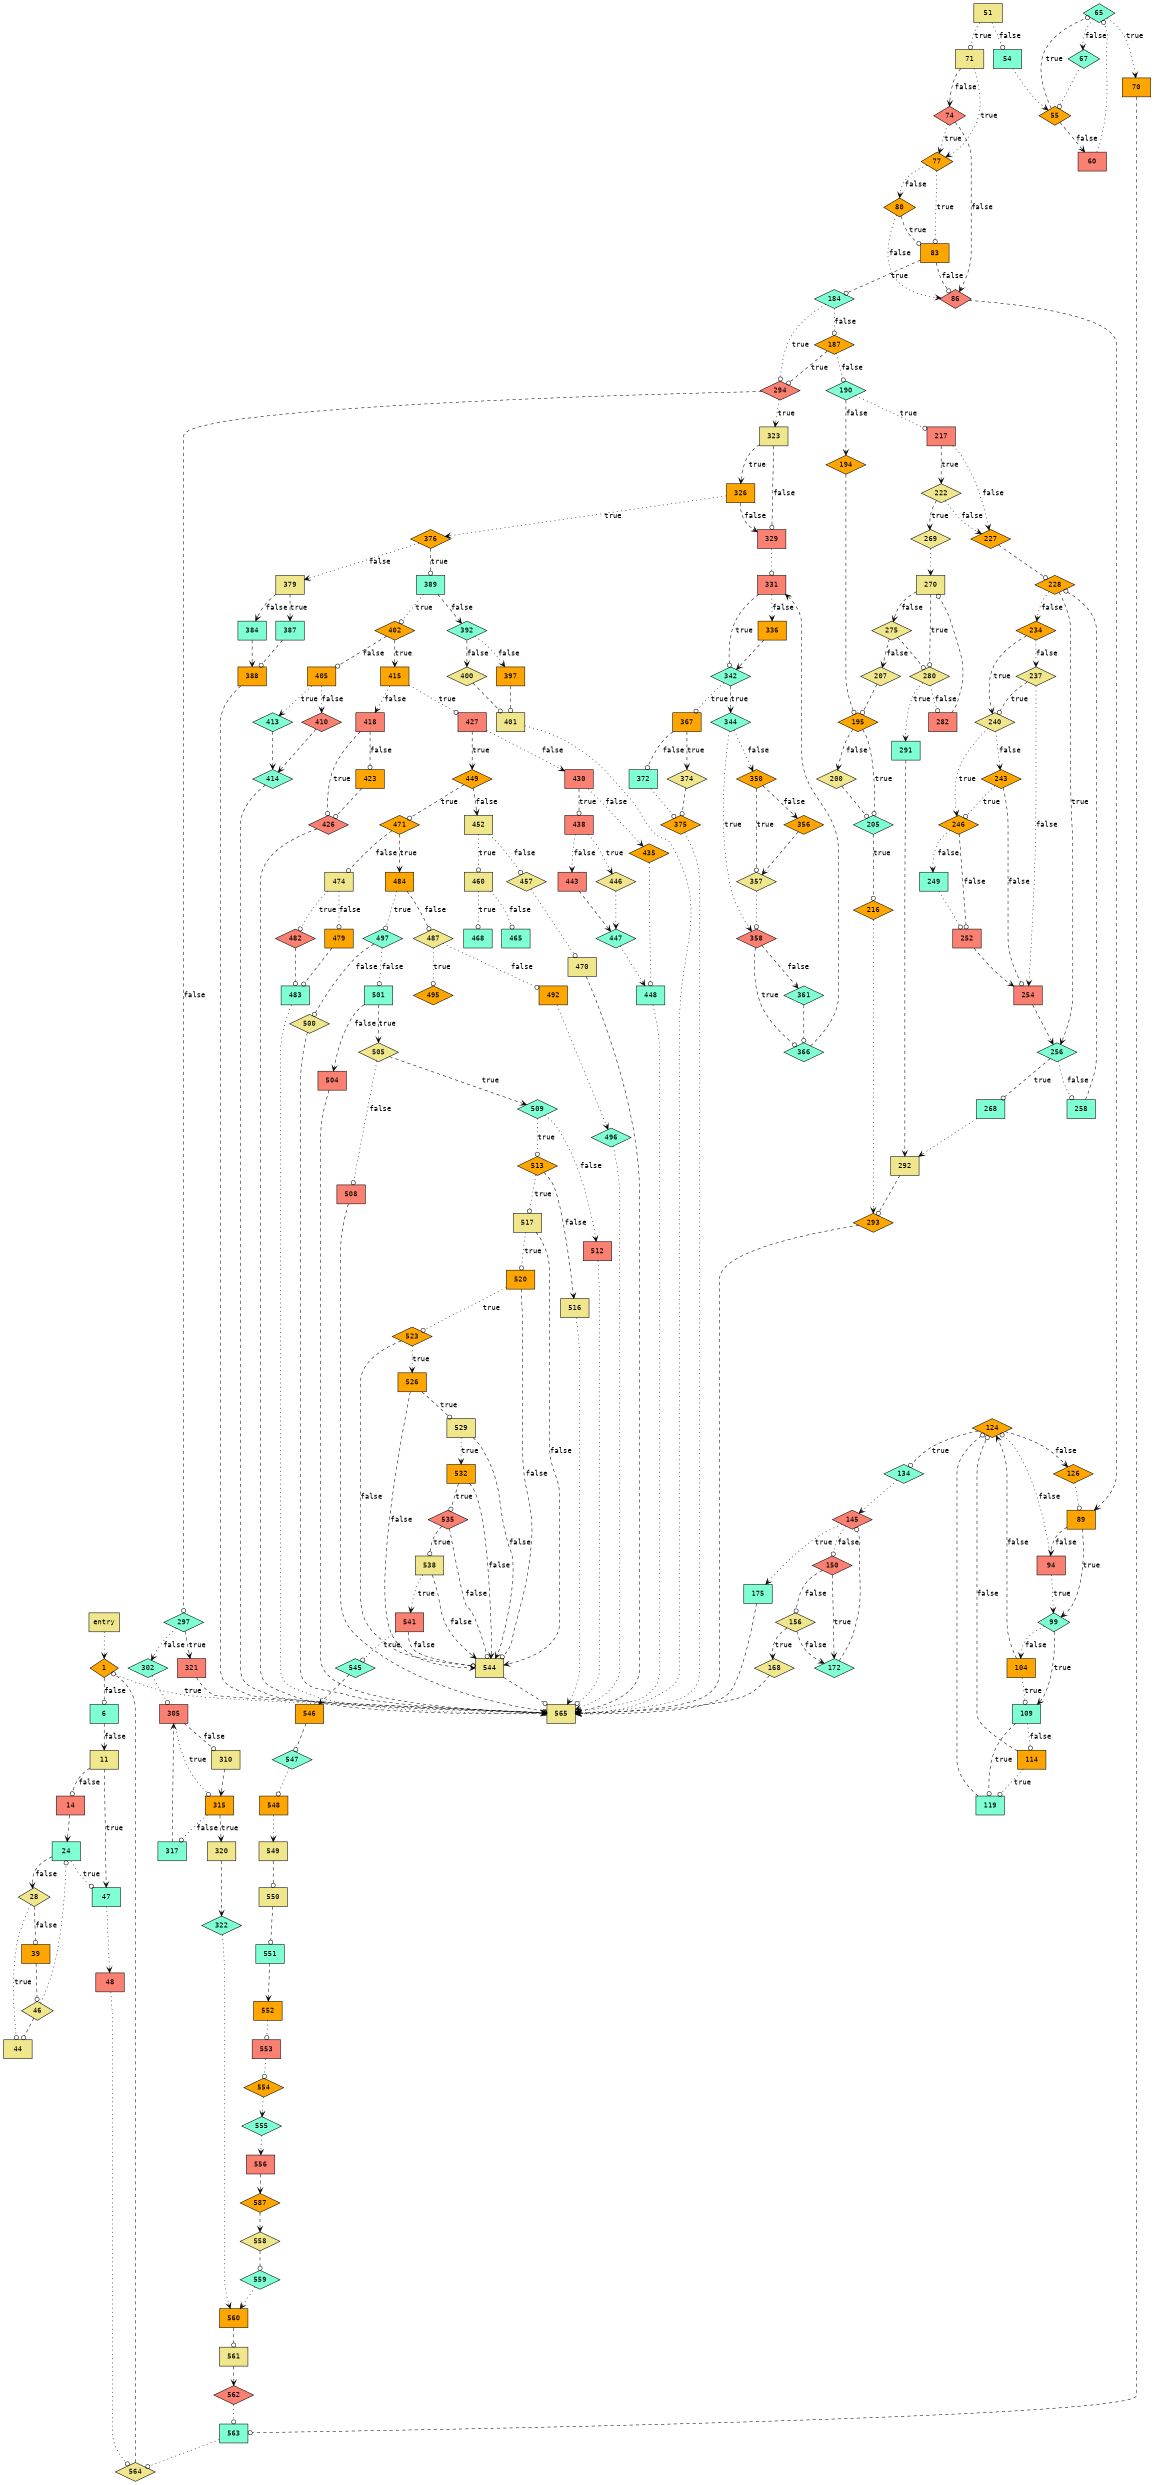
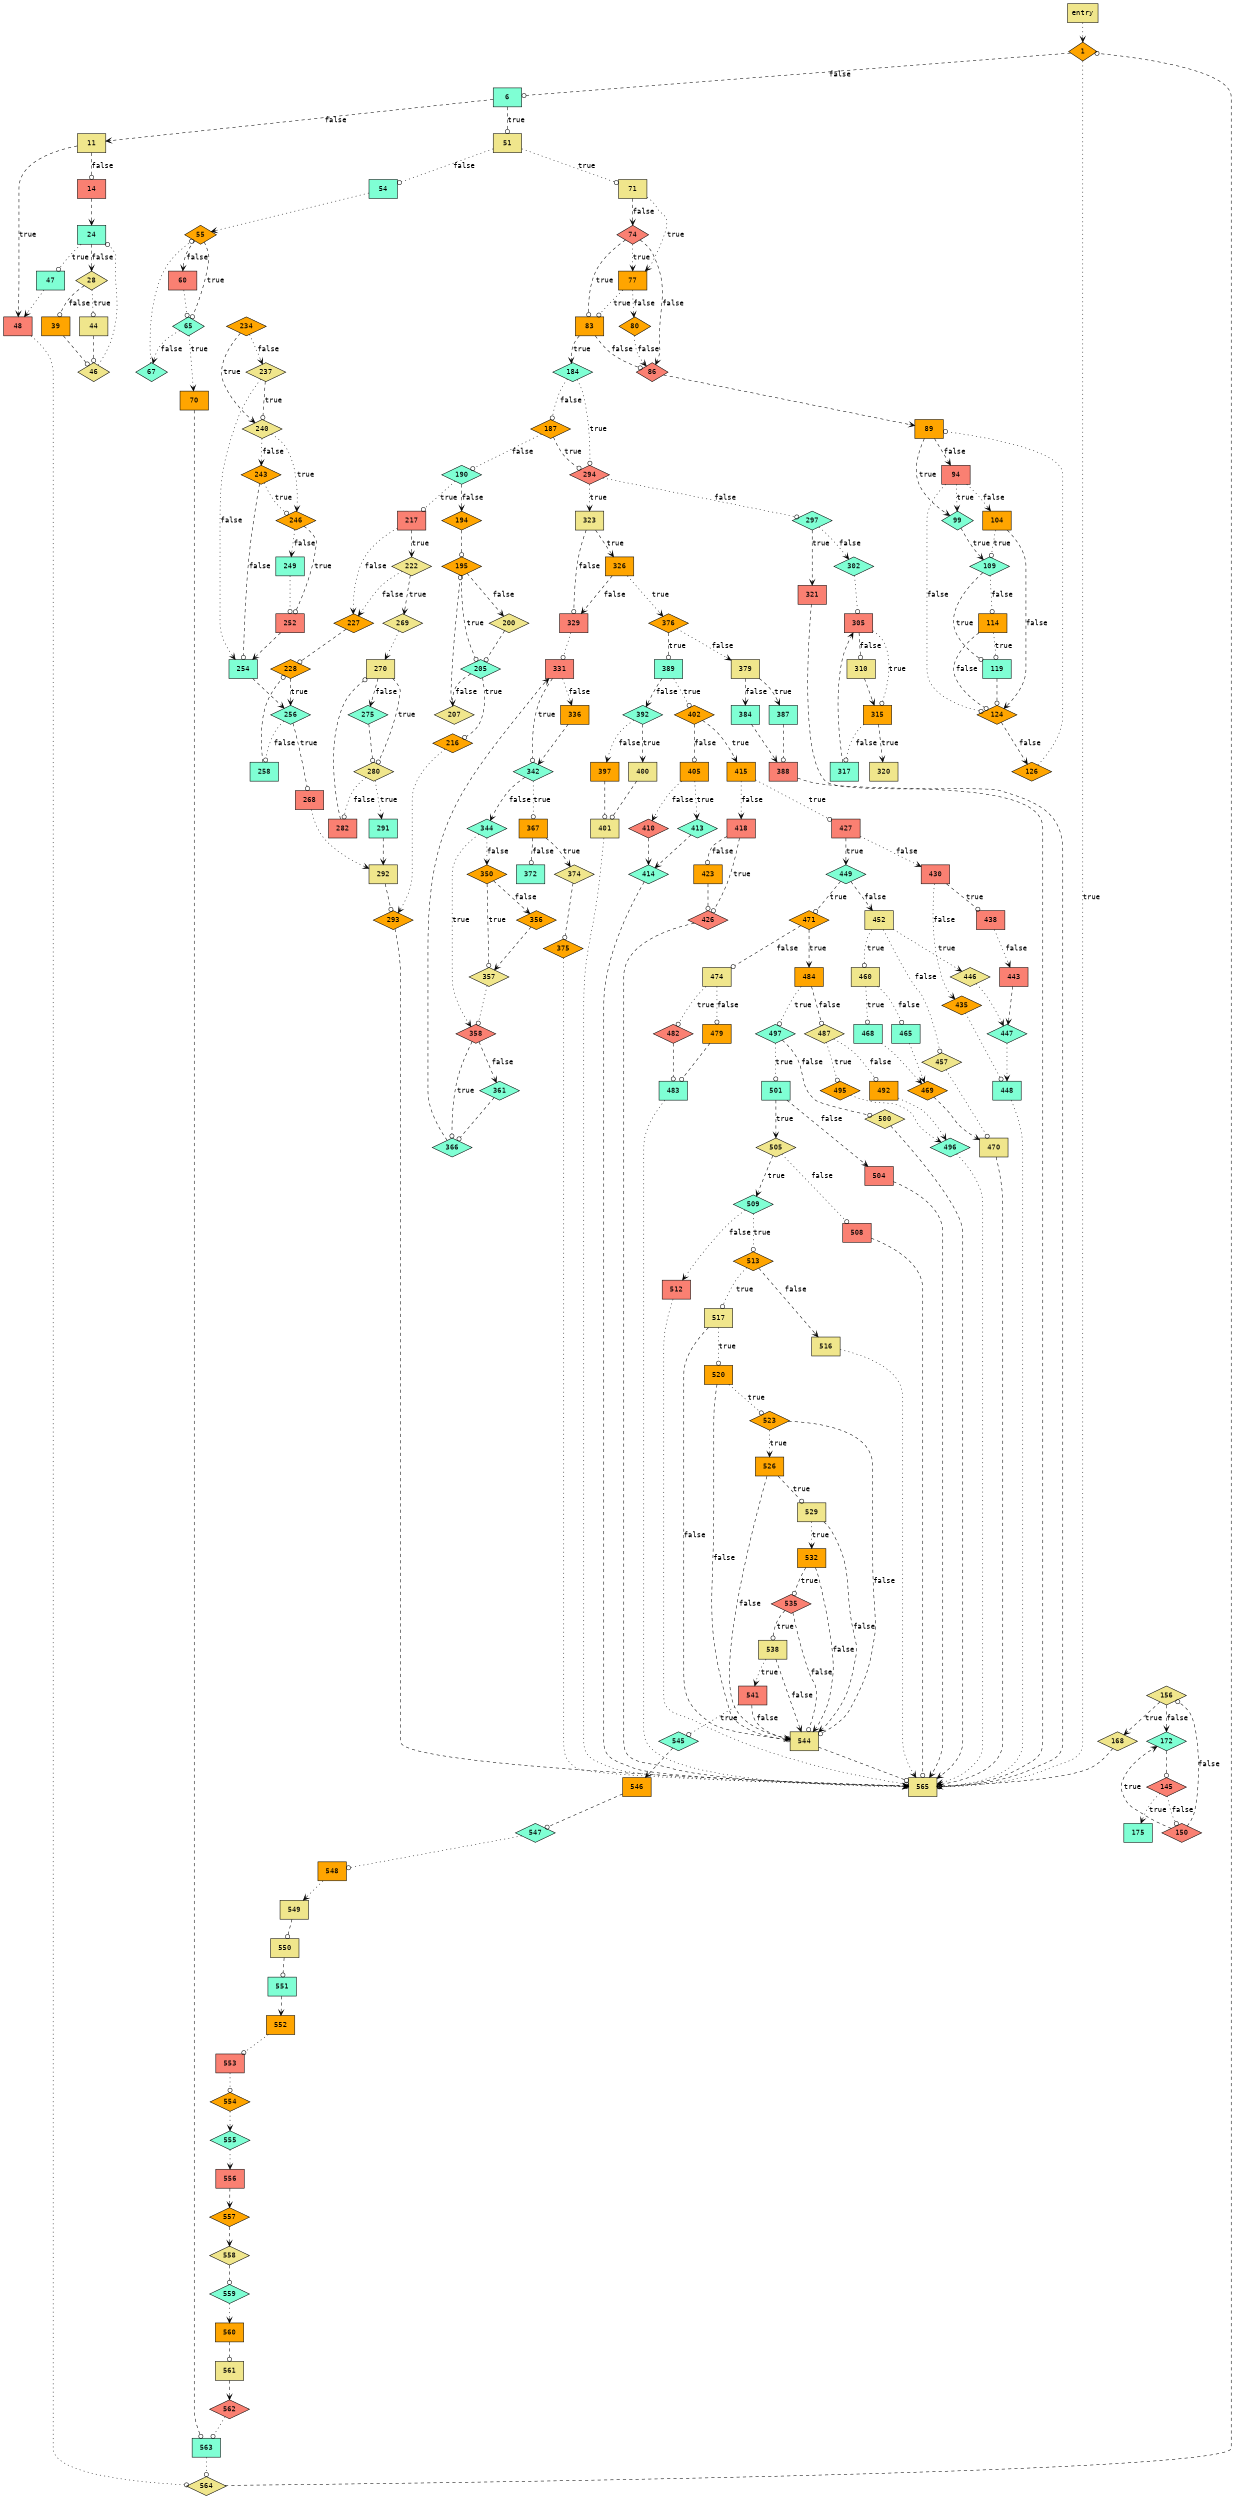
edge "6" -> "51": added, label "true"
node "77": shape diamond -> box
edge "80" -> "83": now "74" -> "83"
edge "83" -> "184": arrowhead odot -> vee
edge "228" -> "234": removed, label "false"
node "275": fillcolor khaki -> aquamarine
edge "275" -> "207": now "205" -> "207"
edge "392" -> "400": label "false" -> "true"
node "388": fillcolor orange -> salmon
node "400": shape diamond -> box
edge "342" -> "344": label "true" -> "false"
edge "294" -> "297": style dashed -> dotted
node "449": fillcolor orange -> aquamarine
edge "372" -> "375": removed
edge "438" -> "446": now "452" -> "446"
edge "246" -> "252": label "false" -> "true"
edge "497" -> "501": label "false" -> "true"
node "254": fillcolor salmon -> aquamarine
node "469": added
edge "495" -> "496": added
node "268": fillcolor aquamarine -> salmon
node "134": removed
edge "99" -> "104": now "94" -> "104"
edge "175" -> "565": removed
node "109": shape box -> diamond
edge "11" -> "47": now "11" -> "48"
node "322": removed
edge "46" -> "44": reversed
node "587": label "587" -> "557"
